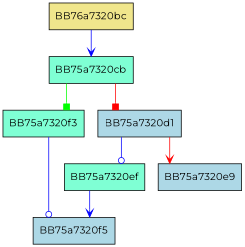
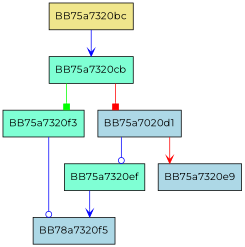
node "BB76a7320bc": label "BB76a7320bc" -> "BB75a7320bc"
node "BB75a7320d1": label "BB75a7320d1" -> "BB75a7020d1"
node "BB75a7320f5": label "BB75a7320f5" -> "BB78a7320f5"
